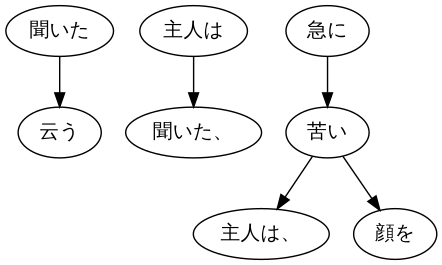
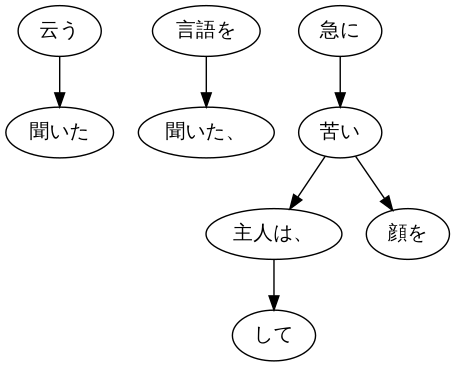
node "主人は": label "主人は" -> "言語を"
edge "聞いた" -> "云う": reversed
node "して": added
